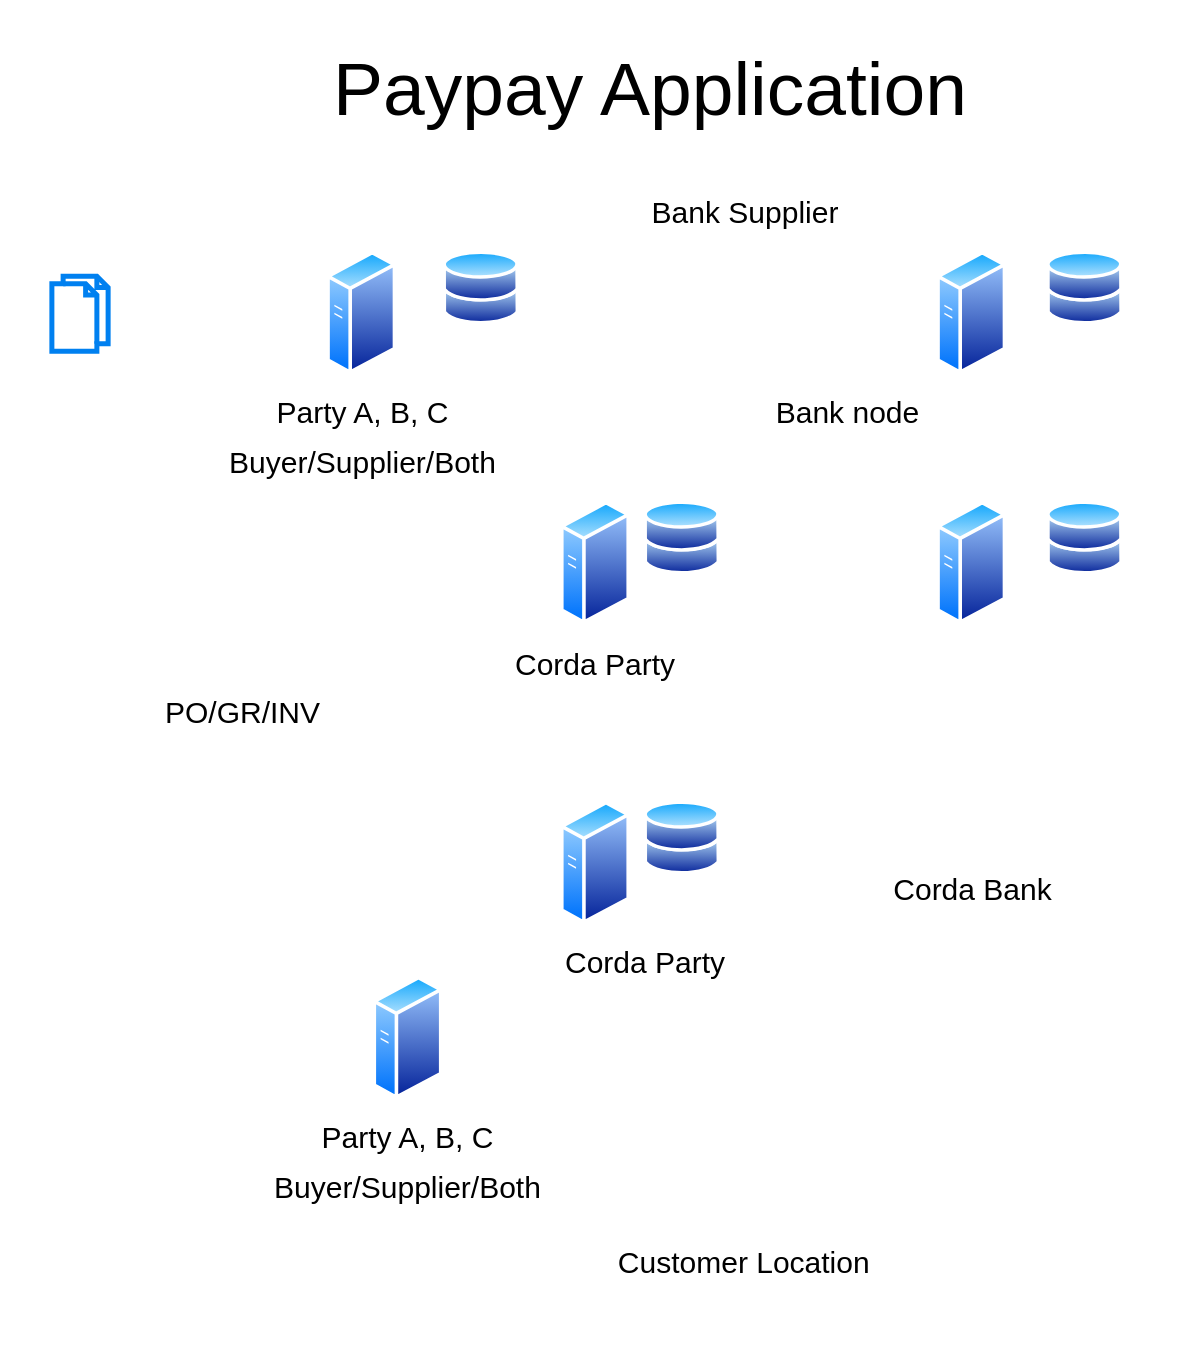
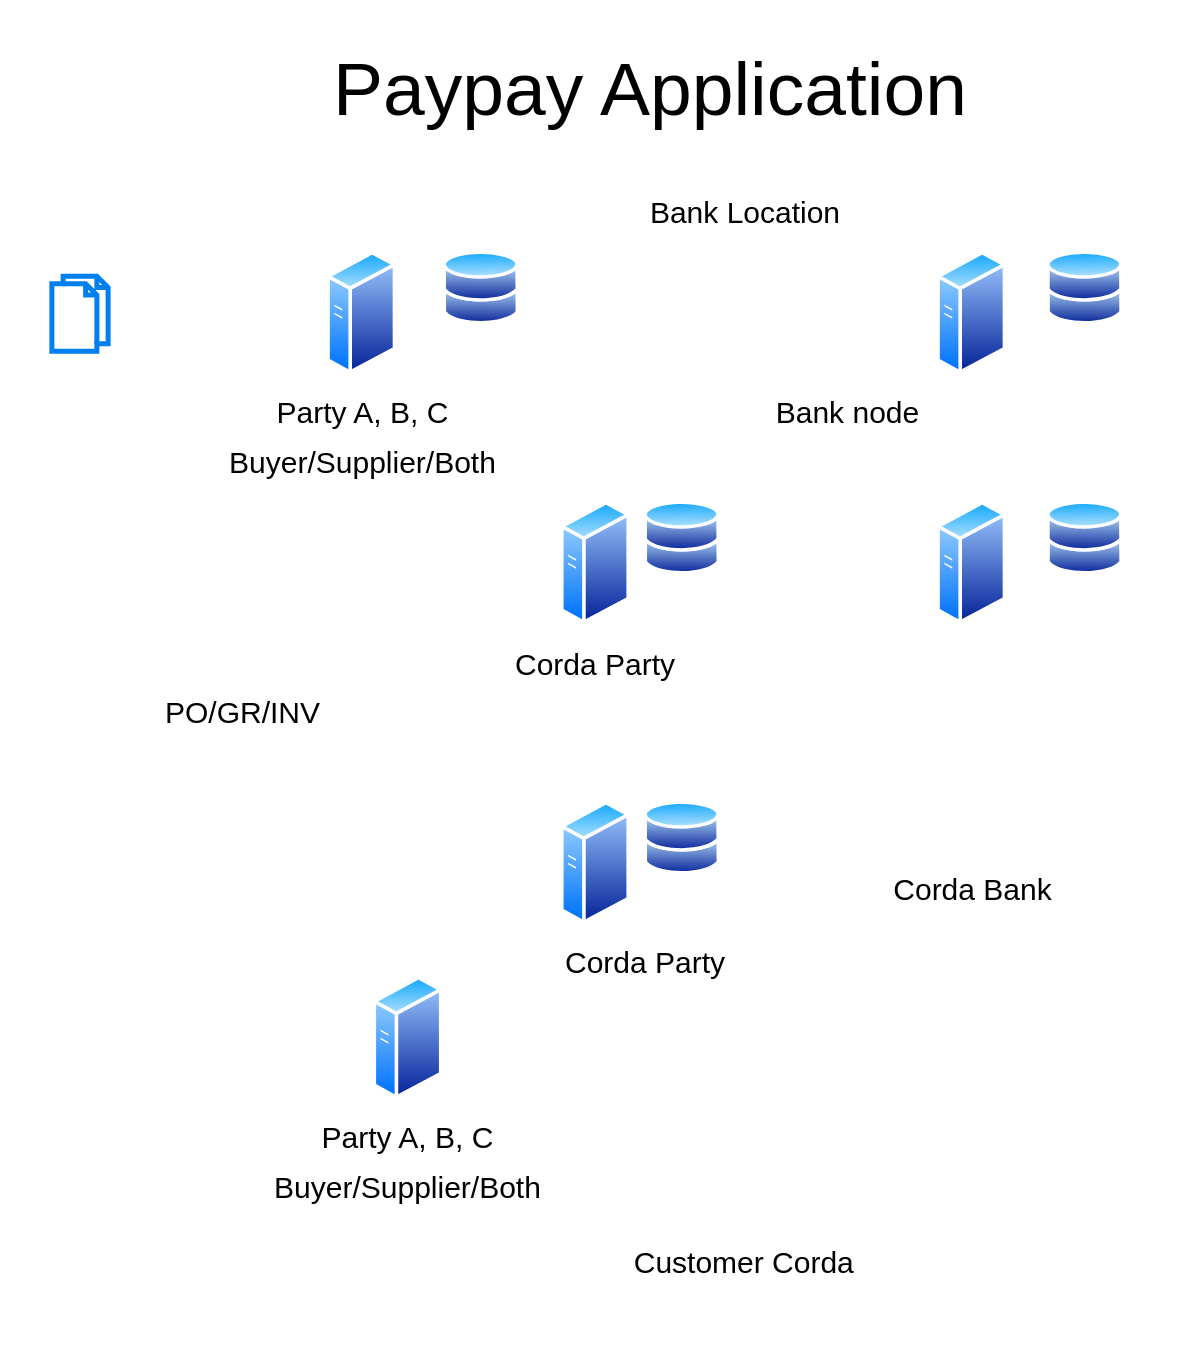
node "Bank Supplier": label "Bank Supplier" -> "Bank Location"
node "Customer Location": label "Customer Location" -> "Customer Corda"
